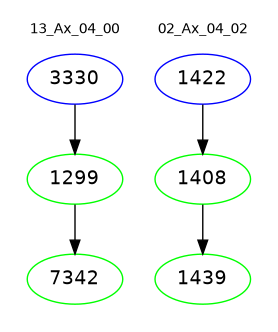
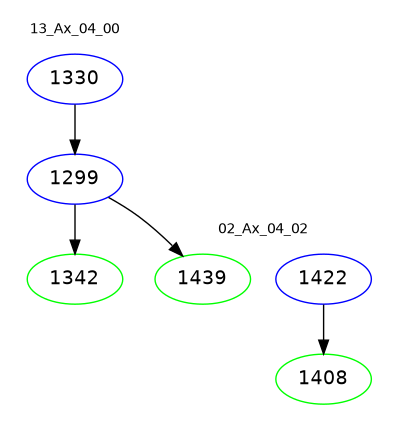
node "3330": label "3330" -> "1330"
node "1299": color green -> blue
edge "1408" -> "1439": now "1299" -> "1439"
node "7342": label "7342" -> "1342"
